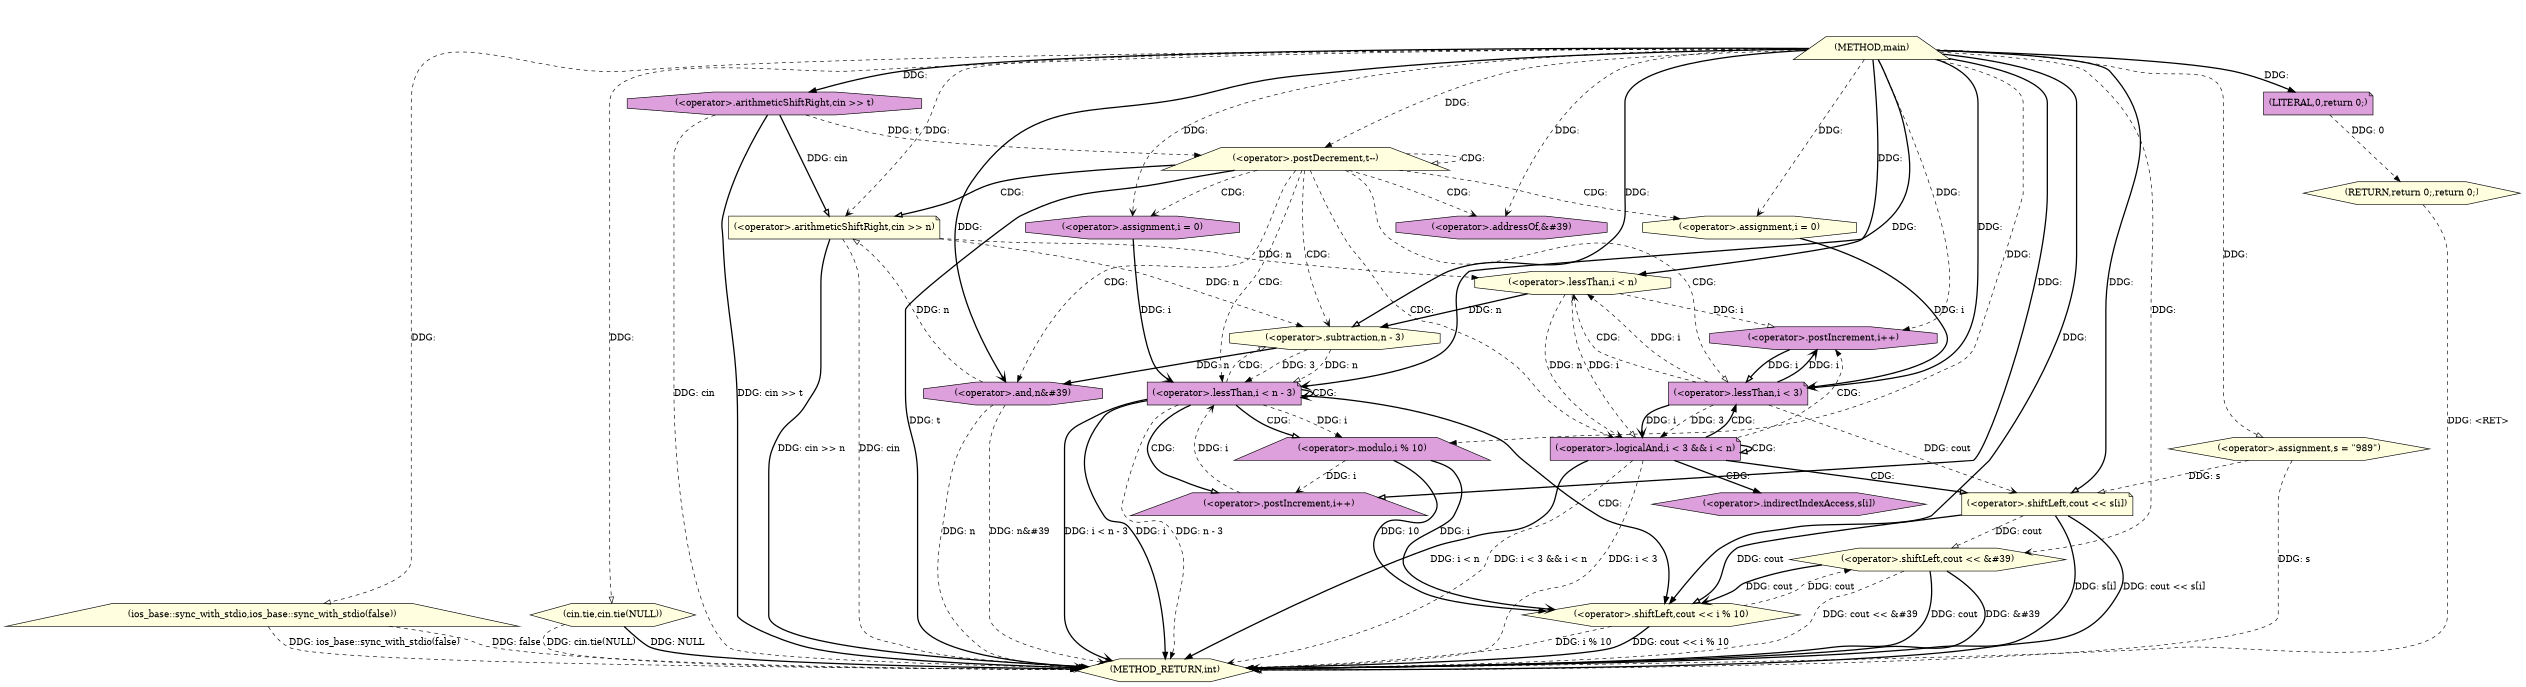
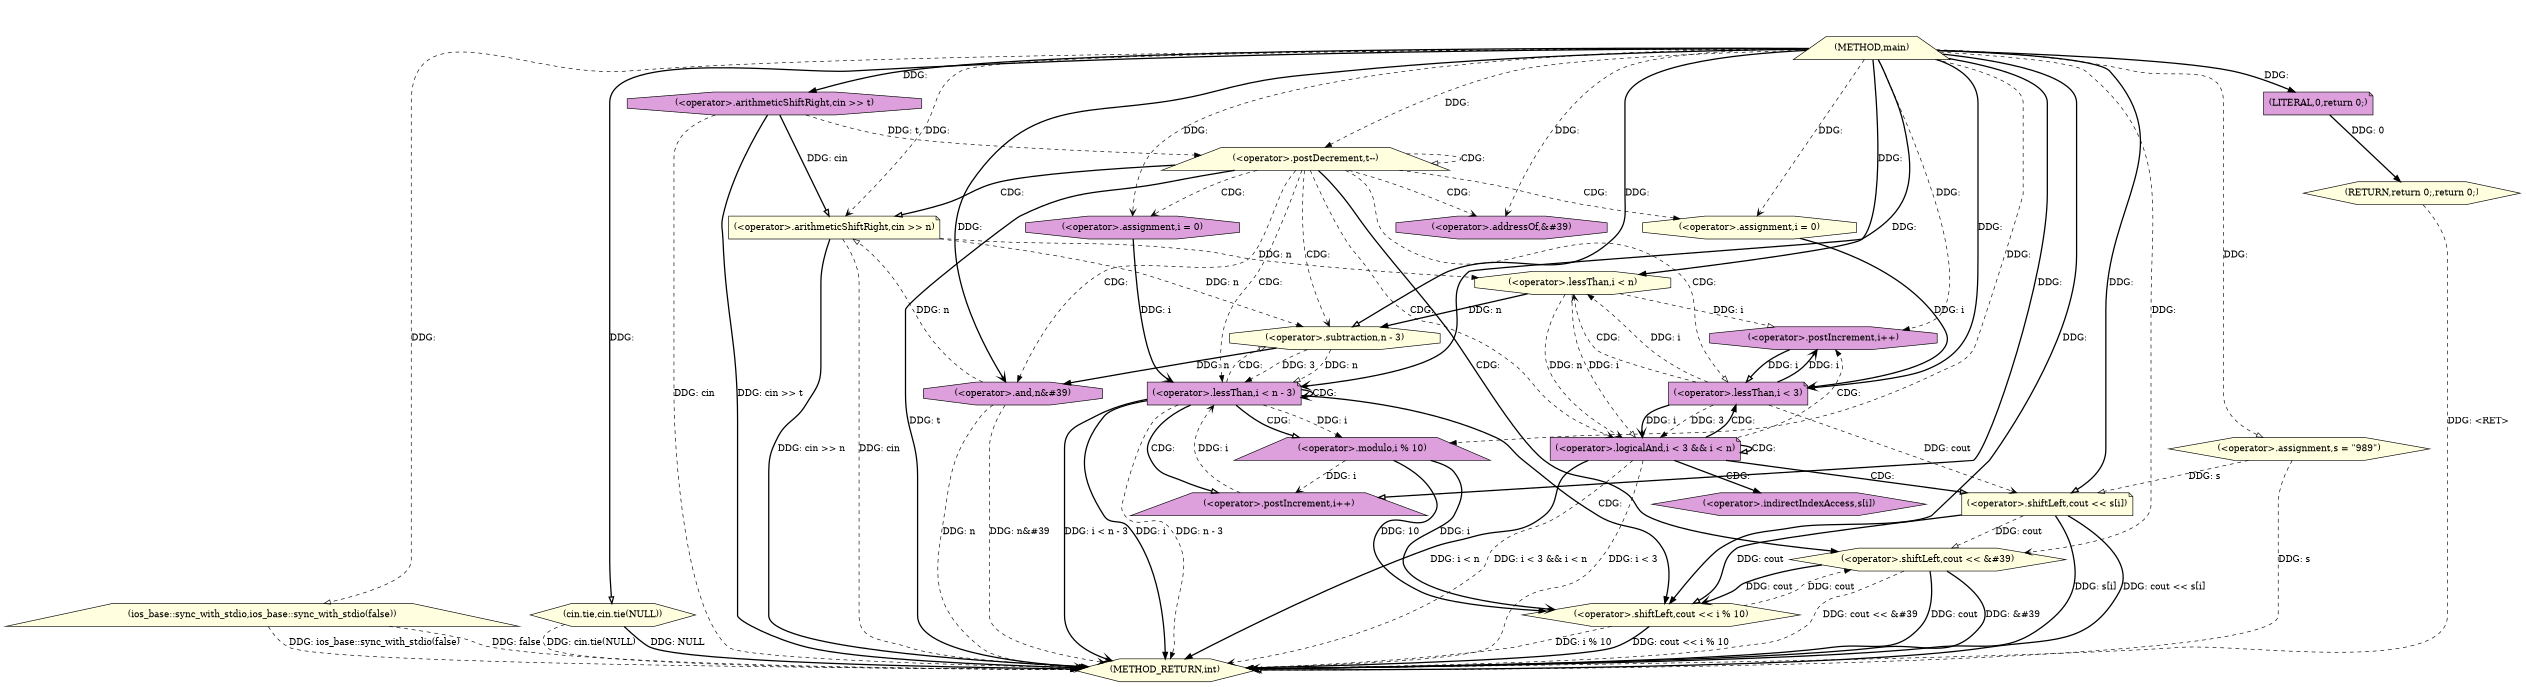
edge "(METHOD,main)" -> "(cin.tie,cin.tie(NULL))": style dashed -> bold
edge "(LITERAL,0,return 0;)" -> "(RETURN,return 0;,return 0;)": style dashed -> bold
edge "(<operator>.postDecrement,t--)" -> "(<operator>.shiftLeft,cout << &#39)": added, label "CDG:"
